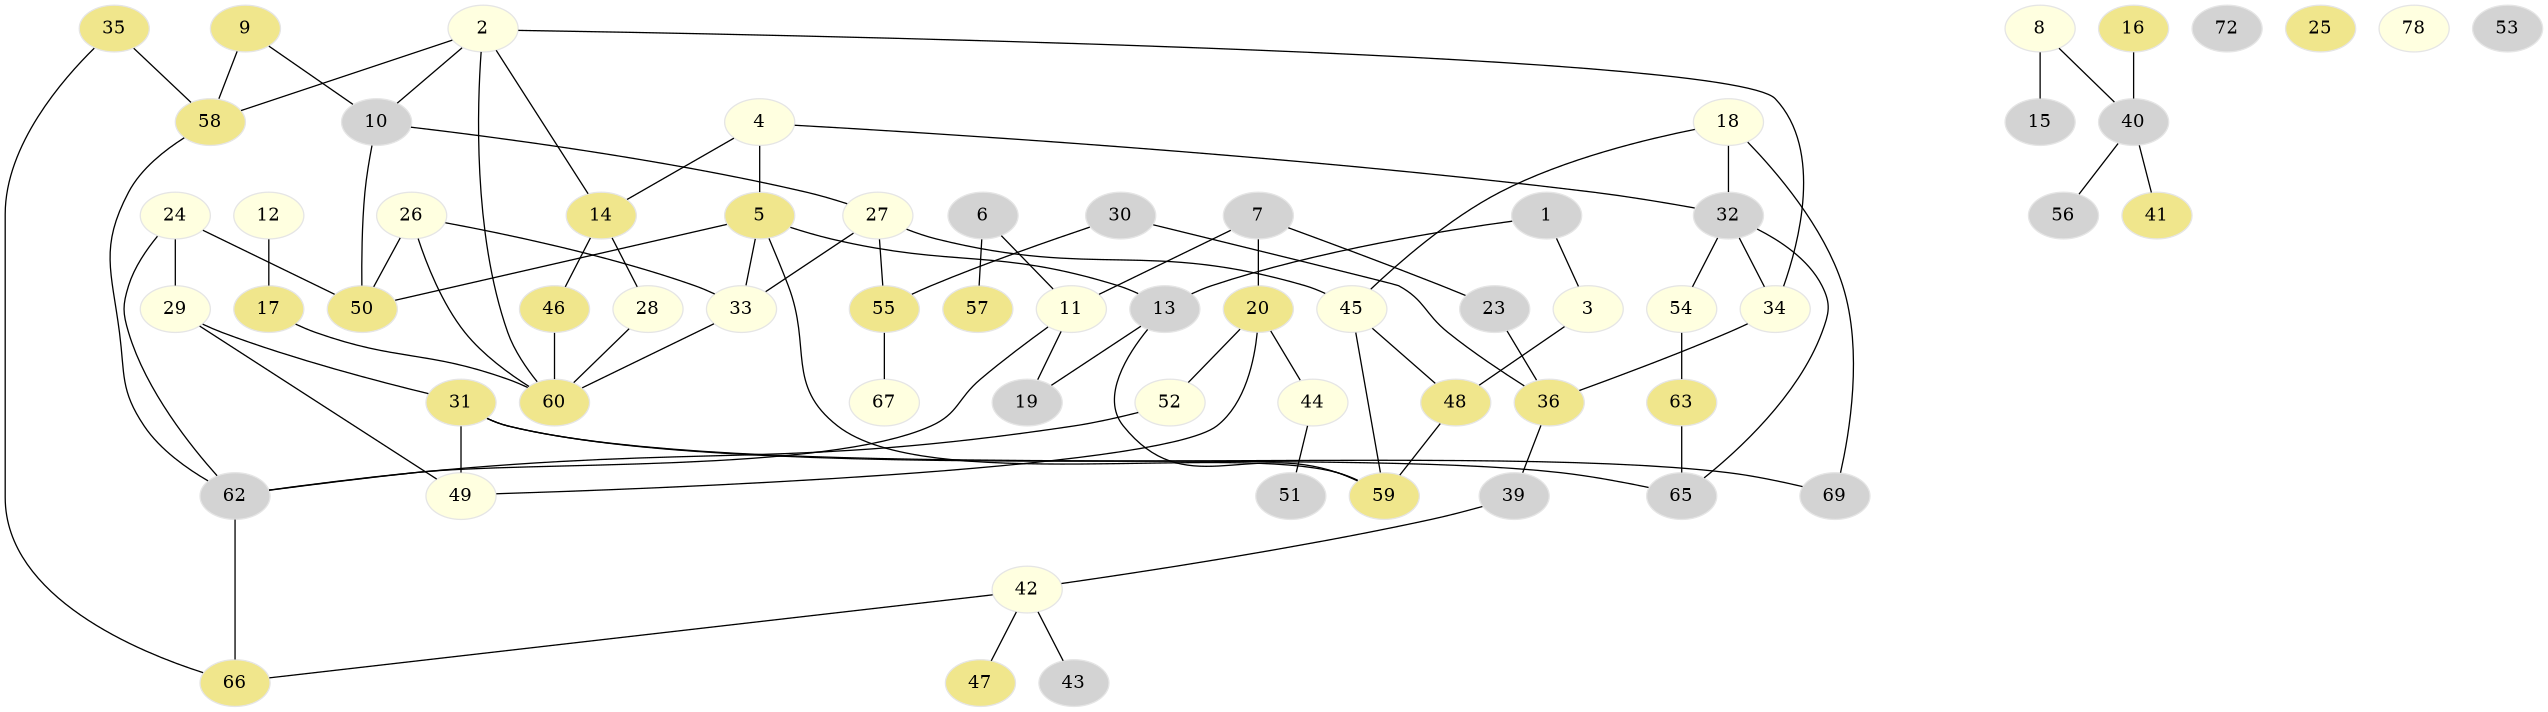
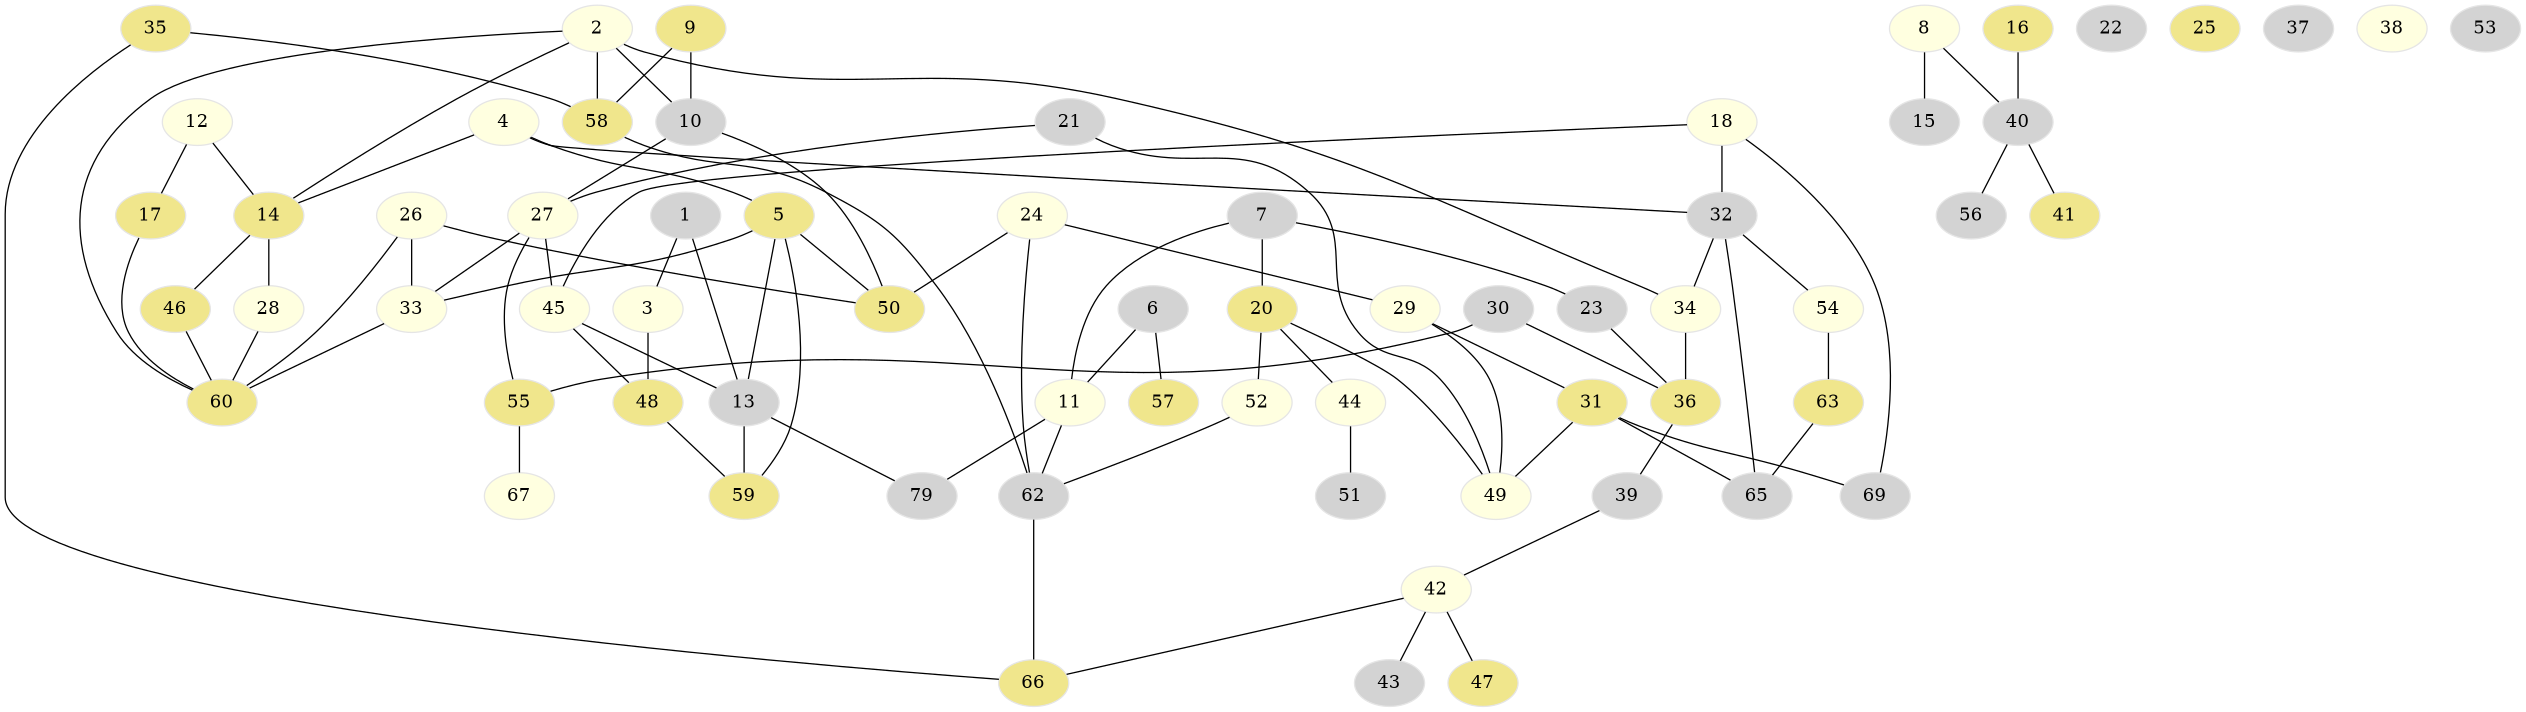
node "72": label "72" -> "22"
node "37": added
node "78": label "78" -> "38"
node "21": added
edge "12" -- "14": added
node "19": label "19" -> "79"
edge "45" -- "59": now "45" -- "13"
